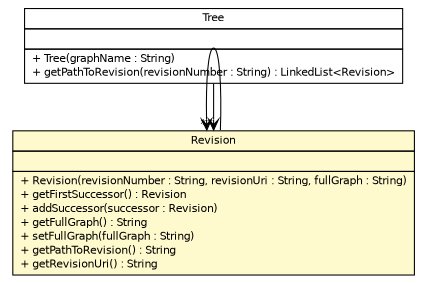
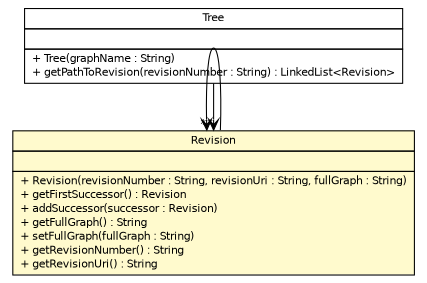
node "Revision": text "+ getPathToRevision() : String" -> "+ getRevisionNumber() : String"
